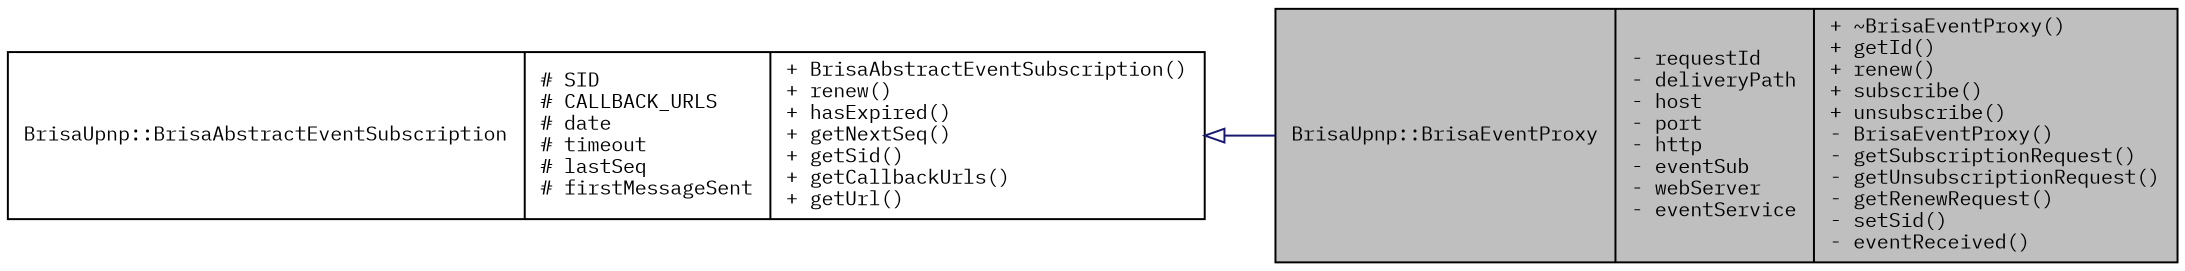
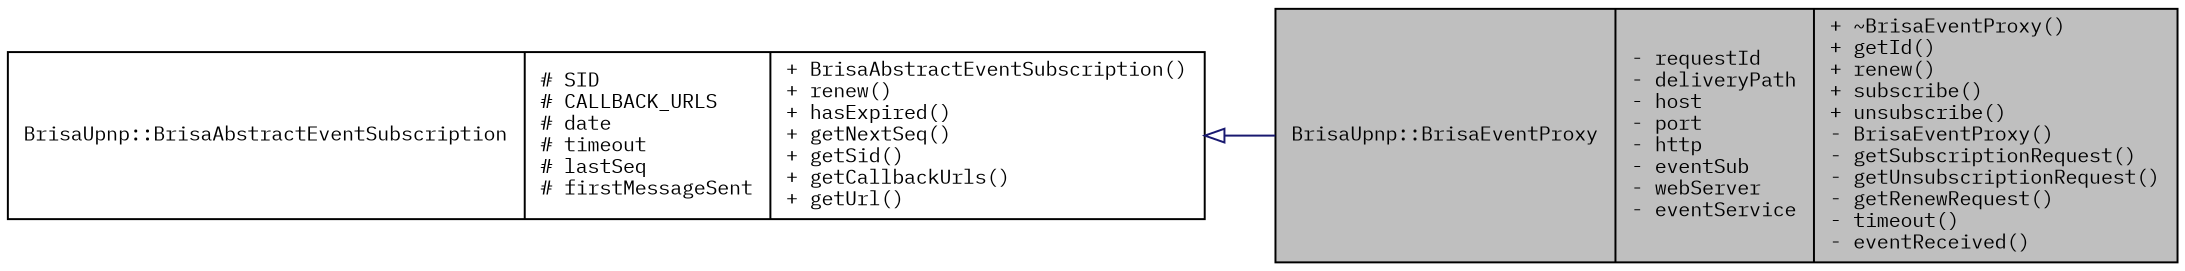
node "BrisaUpnp::BrisaEventProxy": text "- setSid()" -> "- timeout()"
